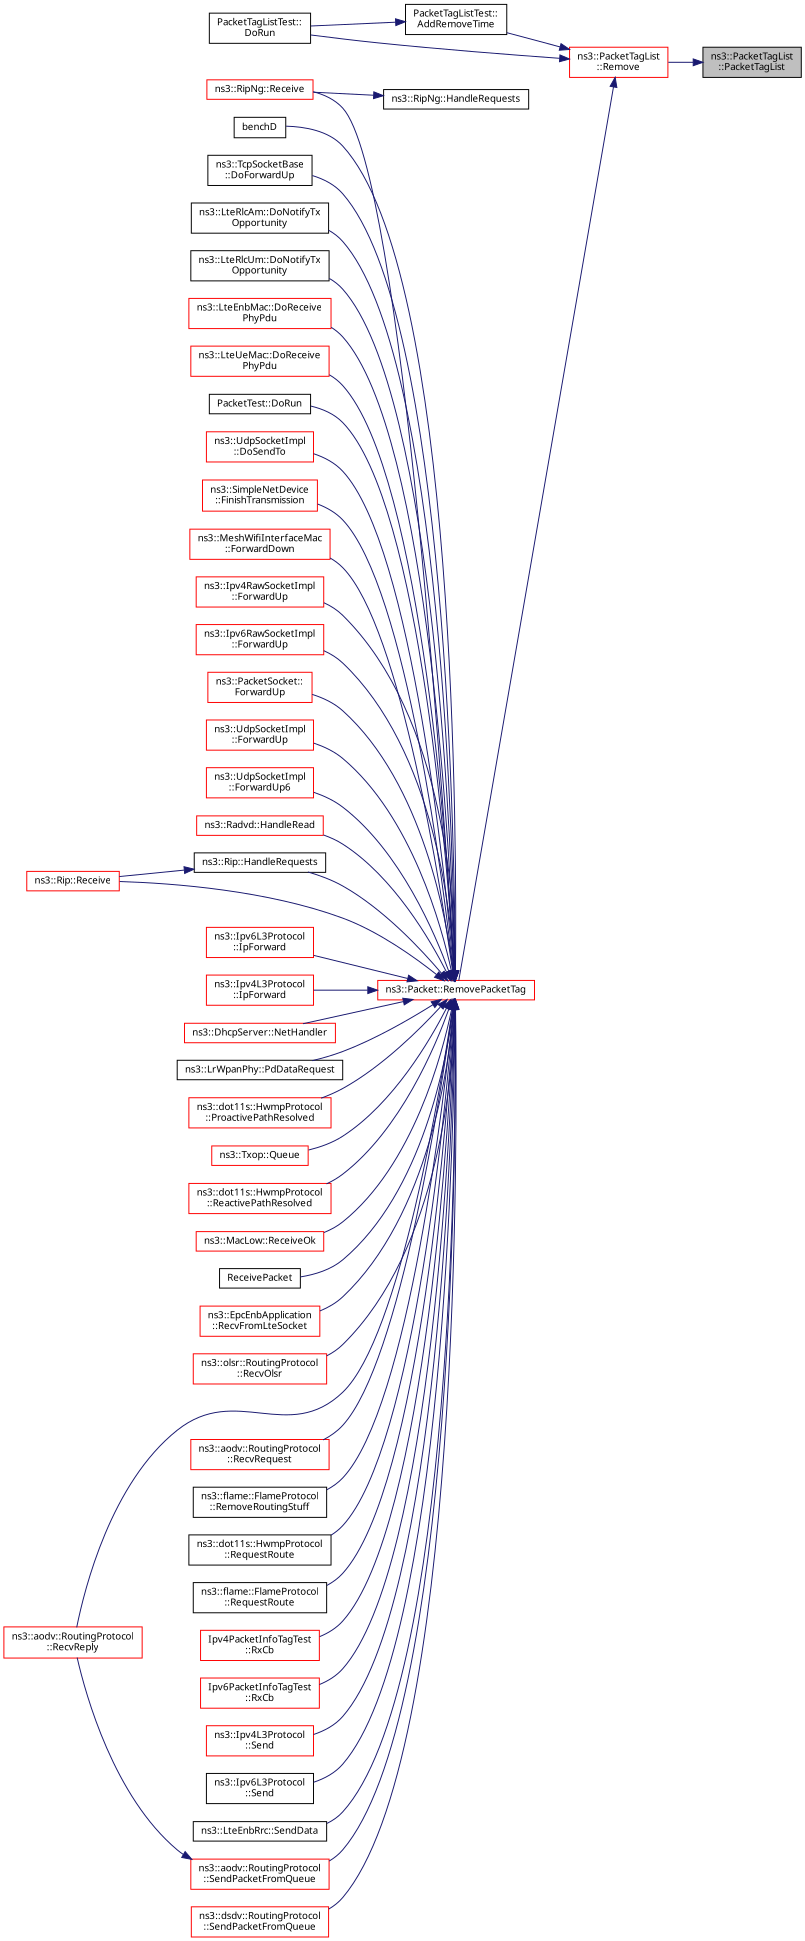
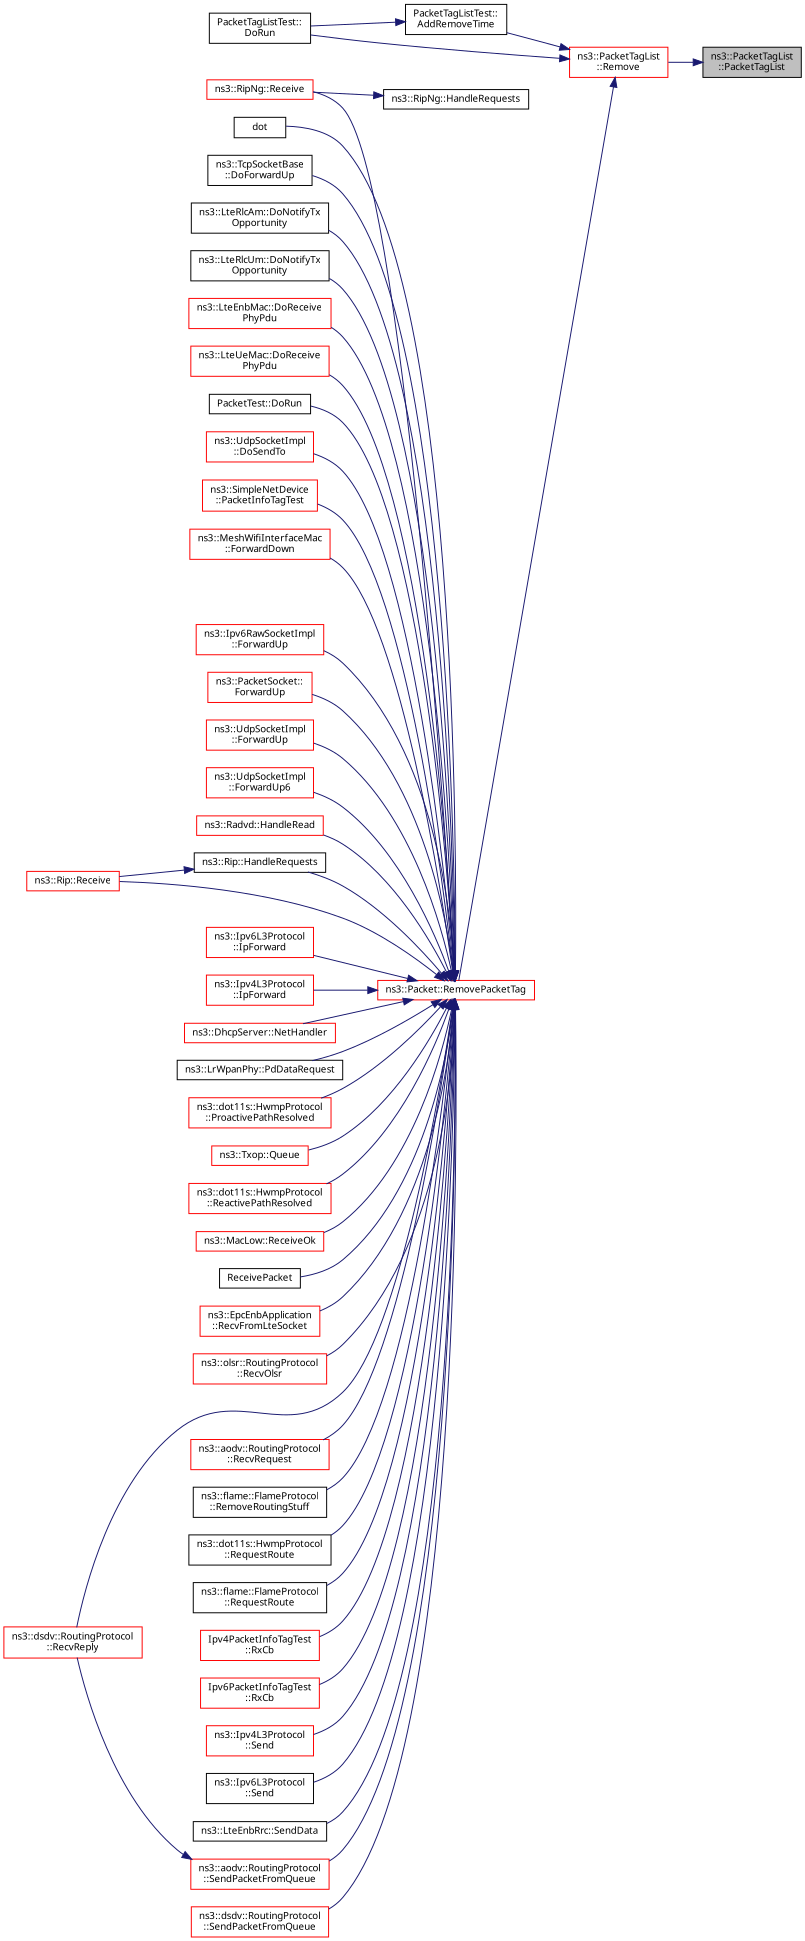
node "benchD": label "benchD" -> "dot"
node "ns3::SimpleNetDevice ::FinishTransmission": label "ns3::SimpleNetDevice ::FinishTransmission" -> "ns3::SimpleNetDevice ::PacketInfoTagTest"
node "ns3::Ipv4RawSocketImpl ::ForwardUp": removed
node "ns3::aodv::RoutingProtocol ::RecvReply": label "ns3::aodv::RoutingProtocol ::RecvReply" -> "ns3::dsdv::RoutingProtocol ::RecvReply"
